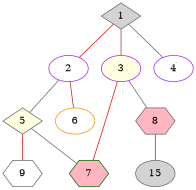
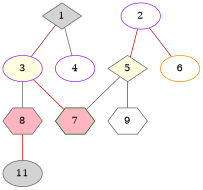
edge "1" -- "2": removed
edge "2" -- "5": color gray40 -> red
node "15": label "15" -> "11"
